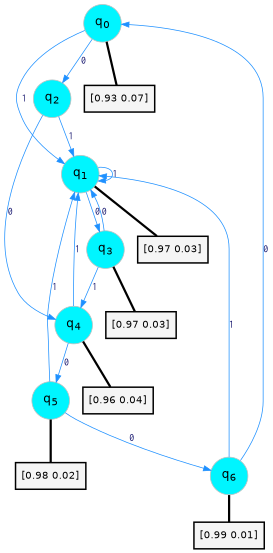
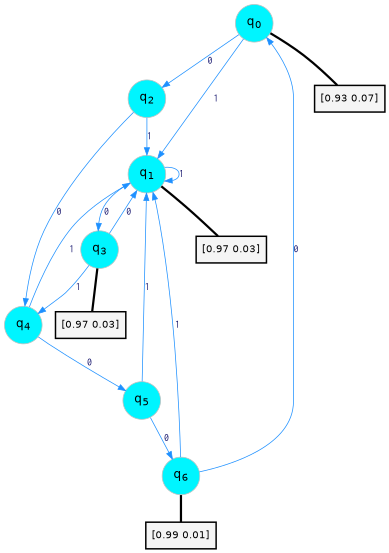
node "[0.96 0.04]": removed
node "[0.98 0.02]": removed
